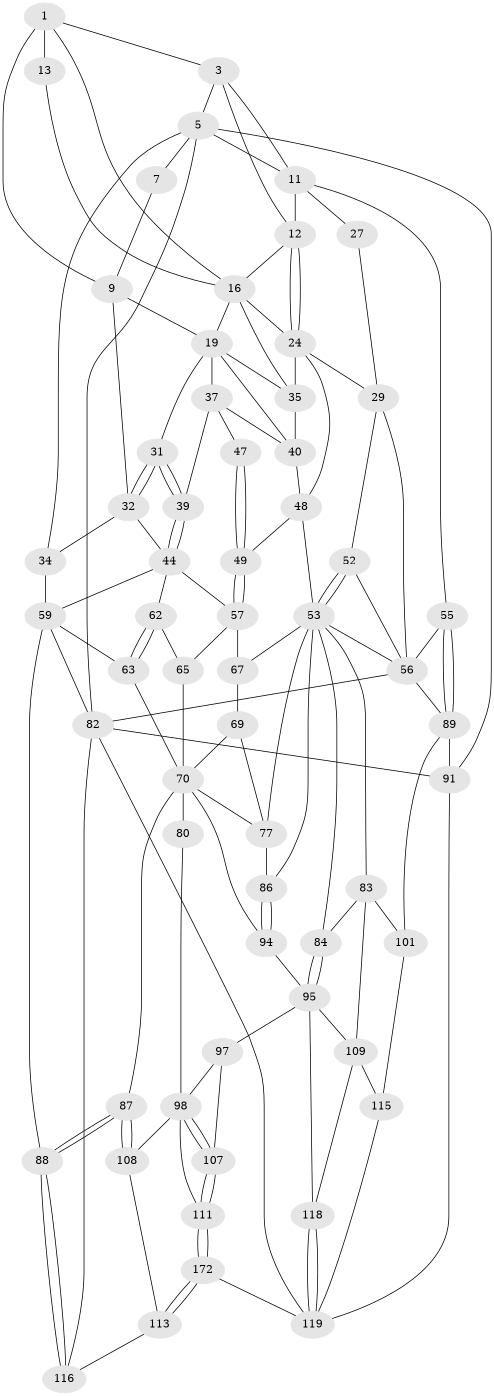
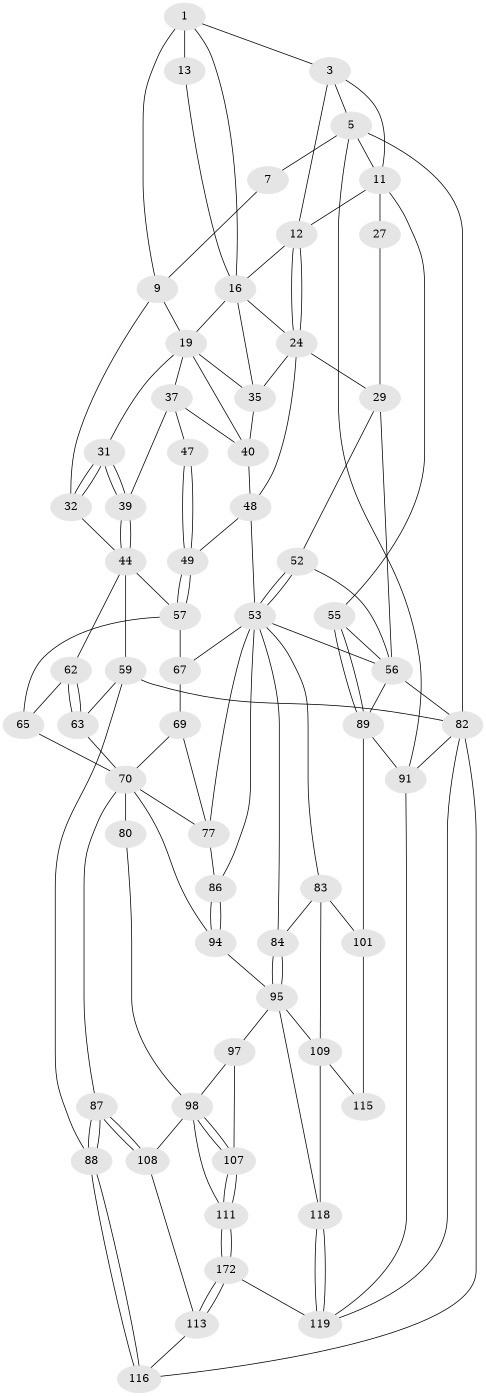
node "34": removed
edge "115" -- "119": removed
